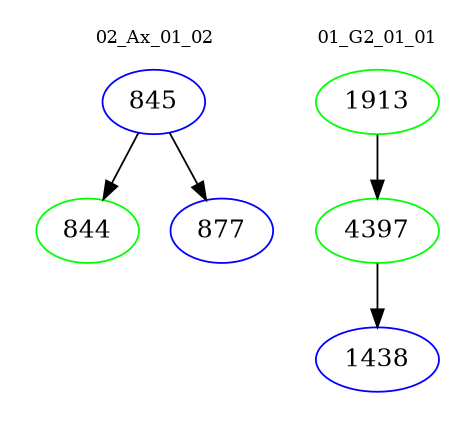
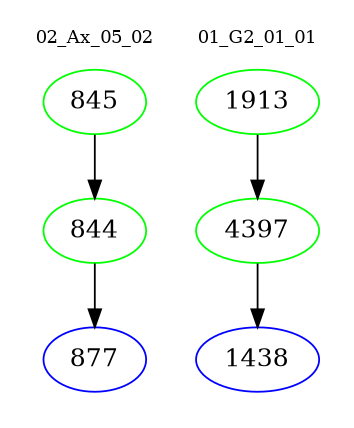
cluster "02_Ax_01_02": label "02_Ax_01_02" -> "02_Ax_05_02"
node "845": color blue -> green
edge "845" -> "877": now "844" -> "877"
